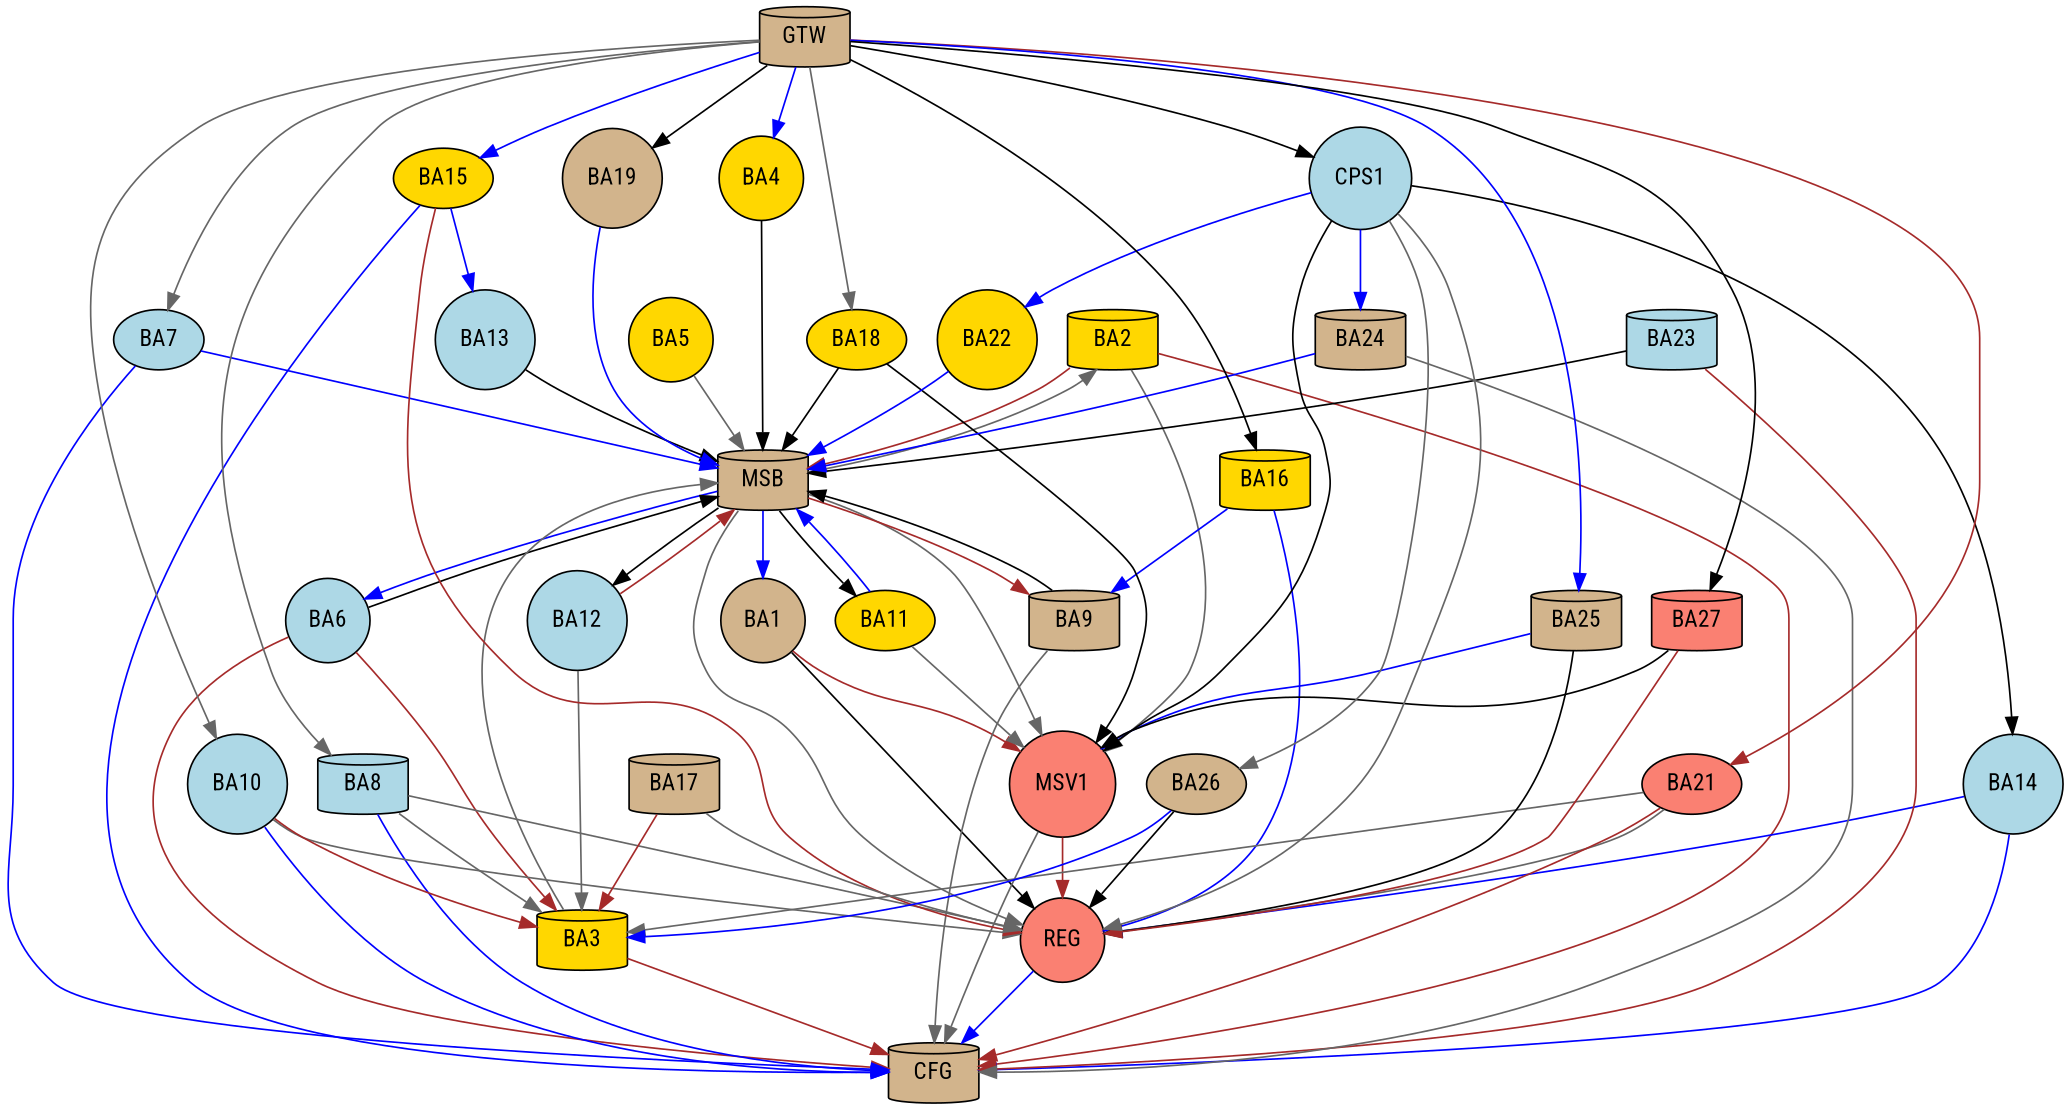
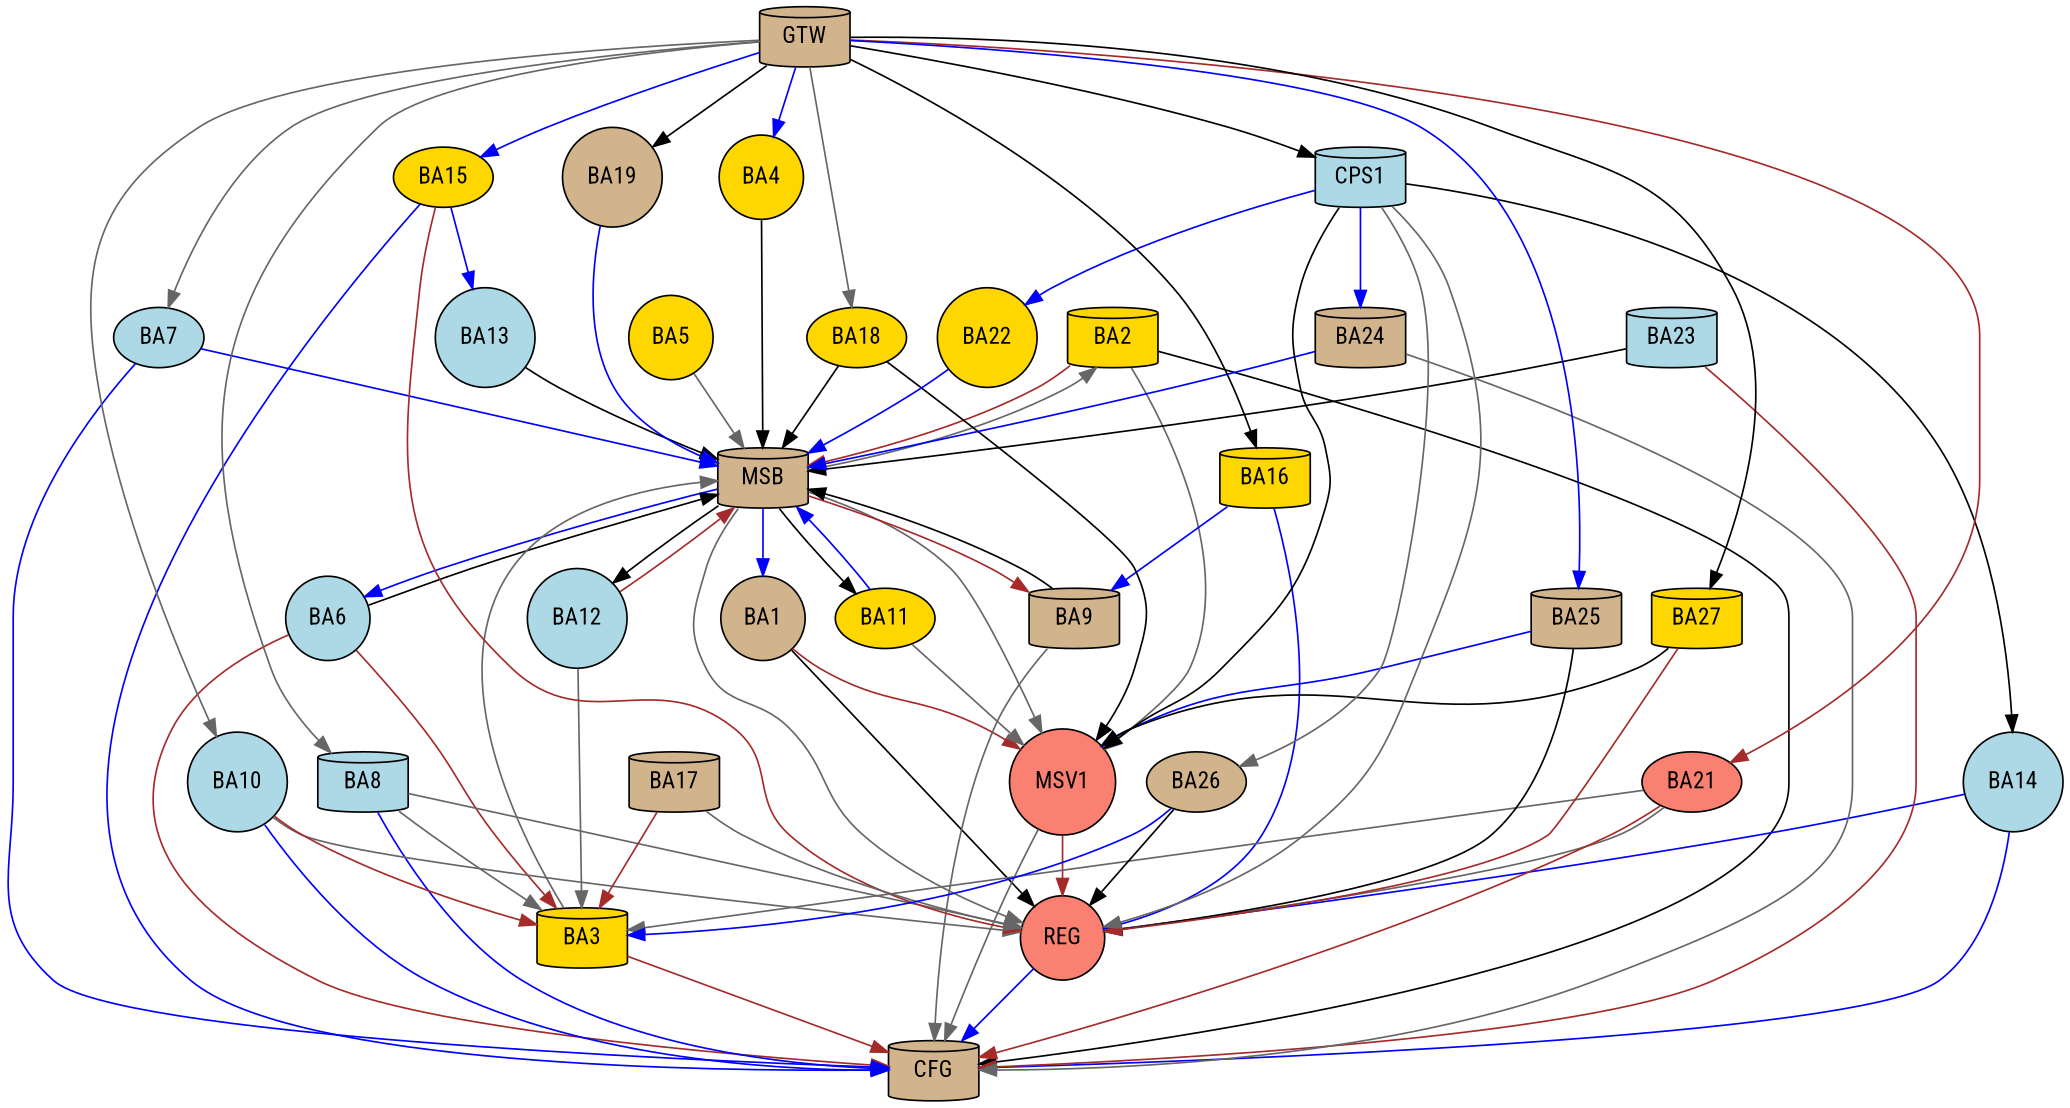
node "CPS1": shape circle -> cylinder
node "BA27": fillcolor salmon -> gold
edge "BA2" -> "CFG": color brown -> black
